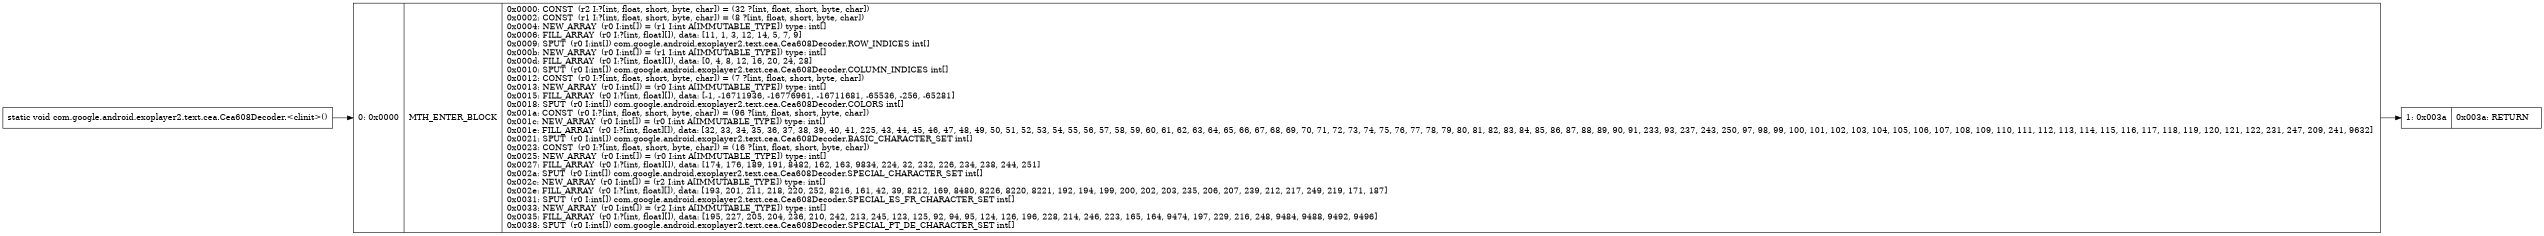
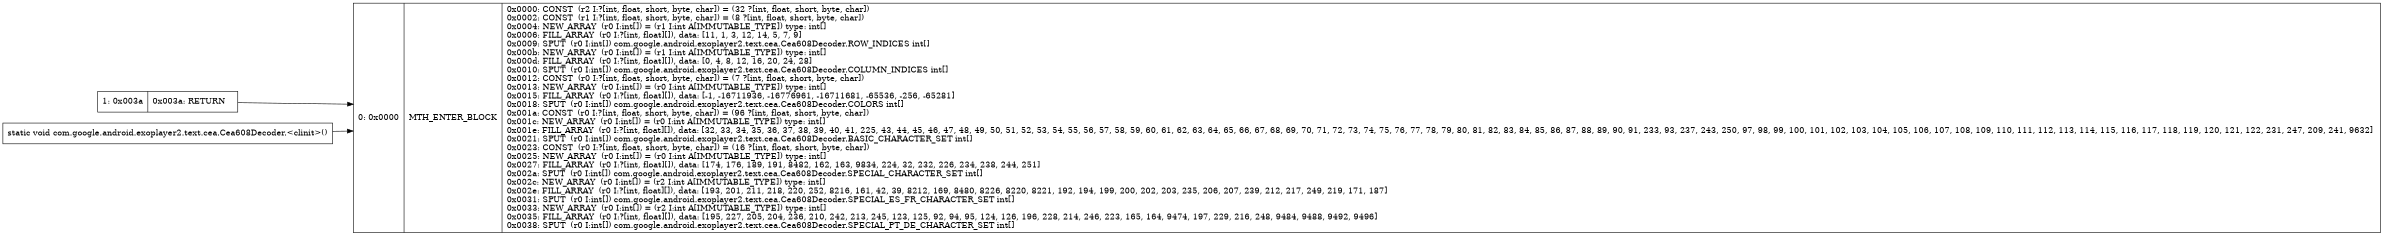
edge "0: 0x0000" -> "1: 0x003a": reversed
